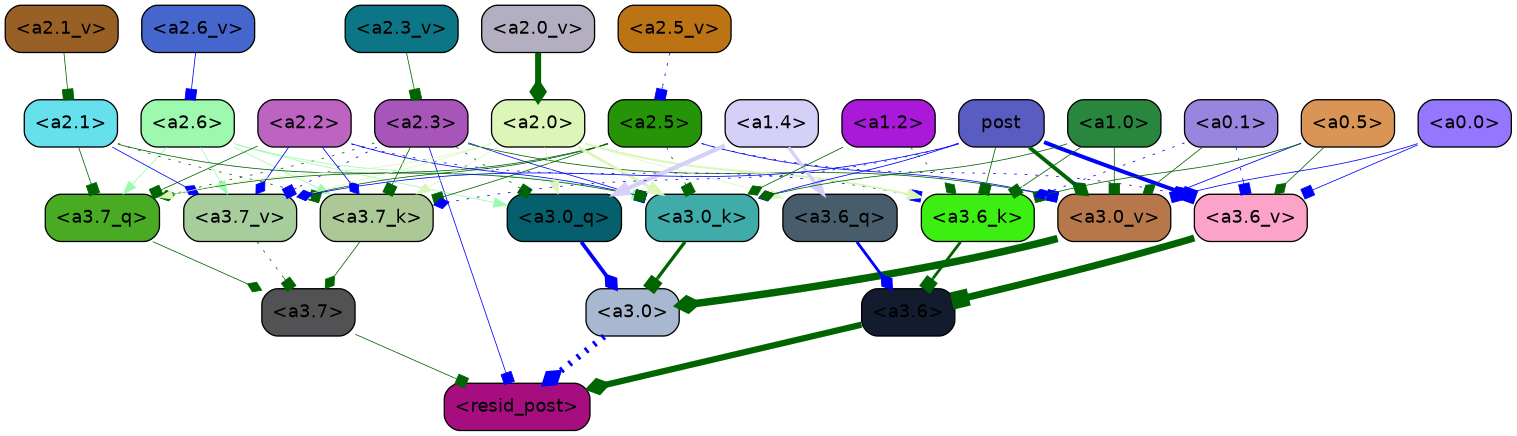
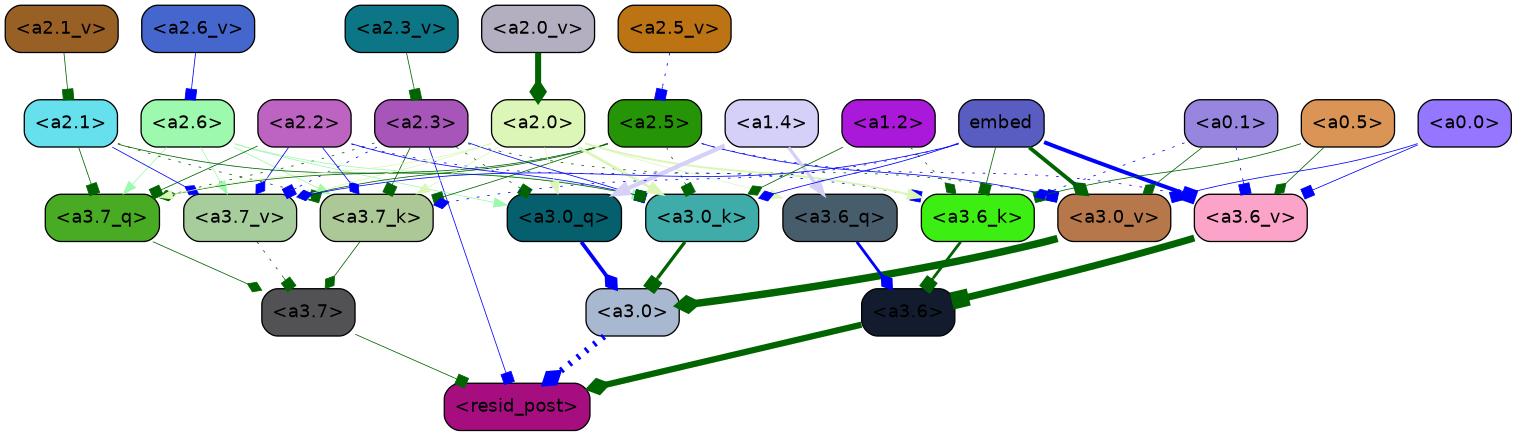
node "post": label "post" -> "embed"
node "<a1.0>": removed
edge "<a0.5>" -> "<a3.0_v>": removed
edge "<a2.3>" -> "<a3.0_v>": style solid -> dotted
